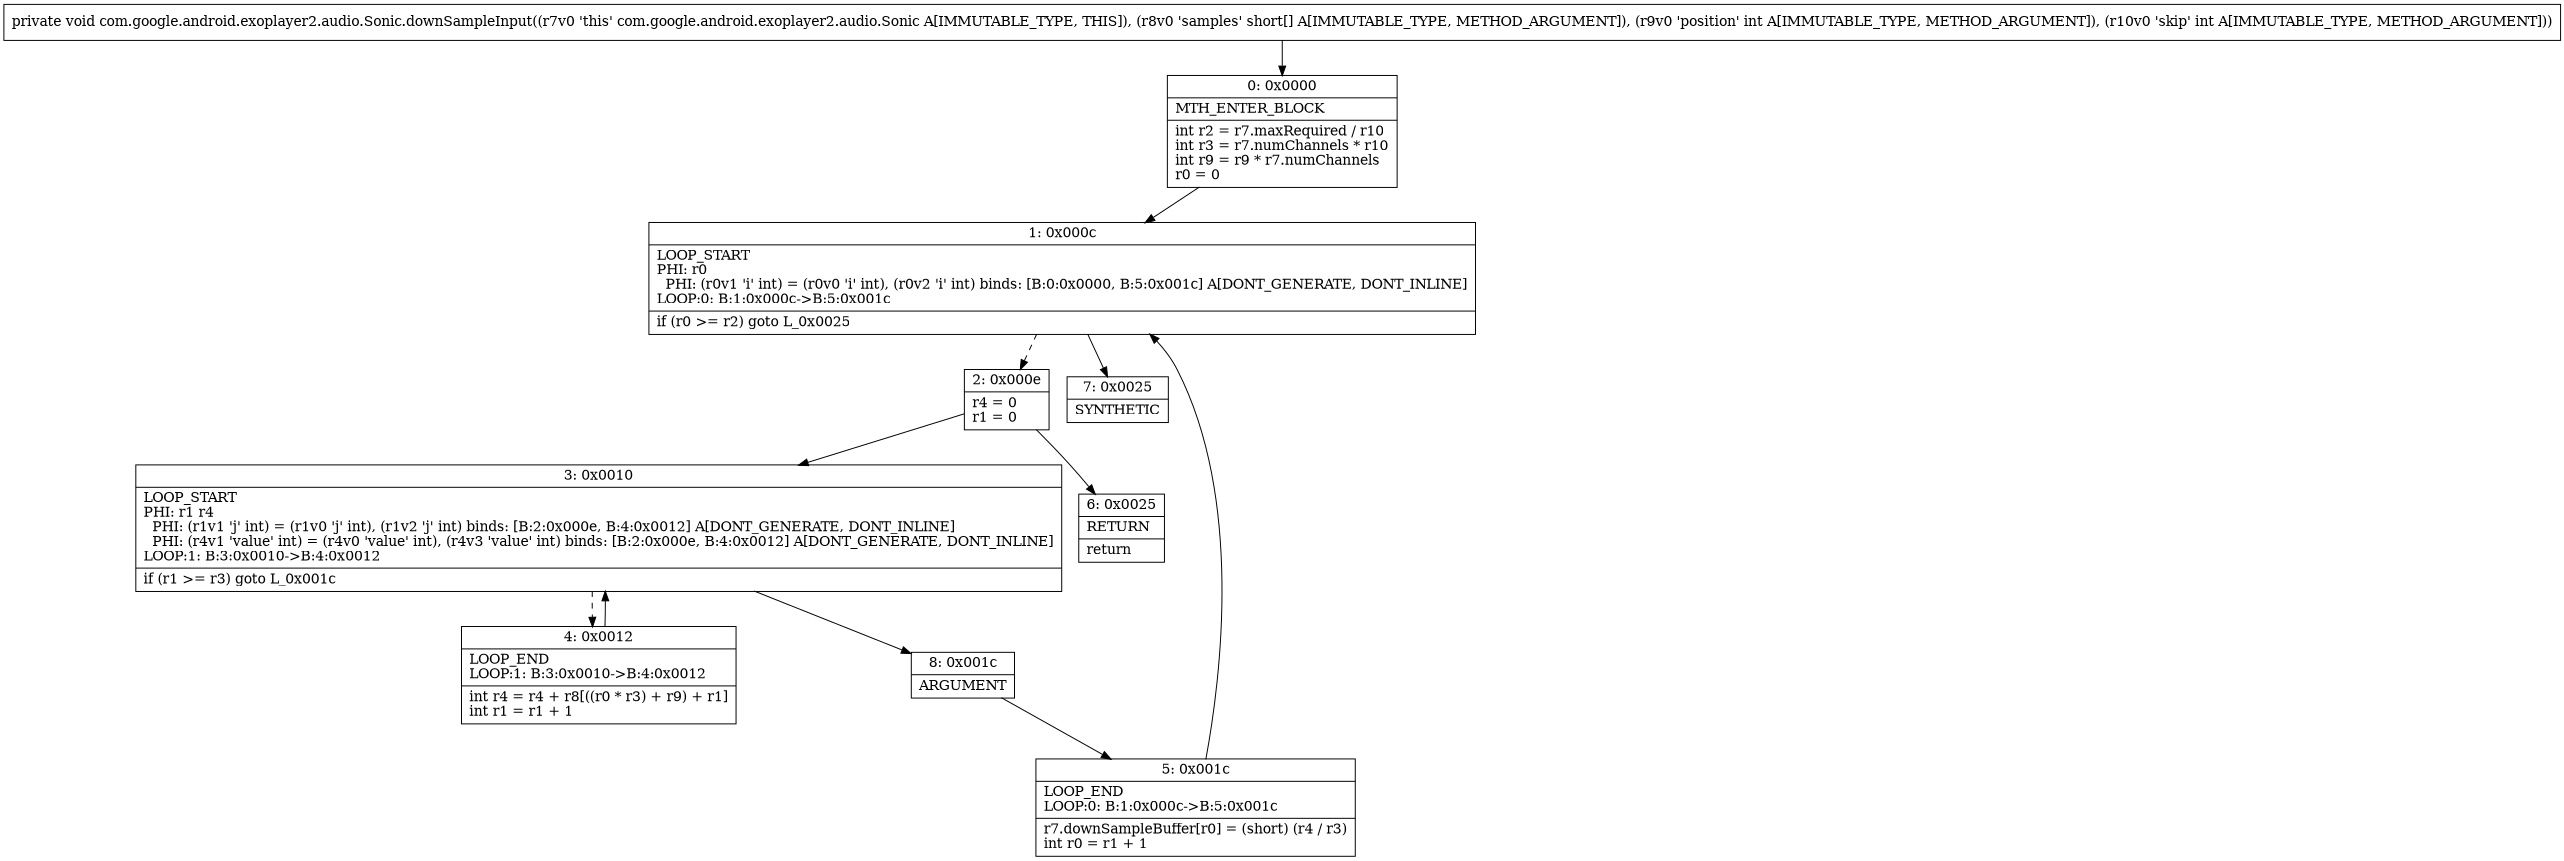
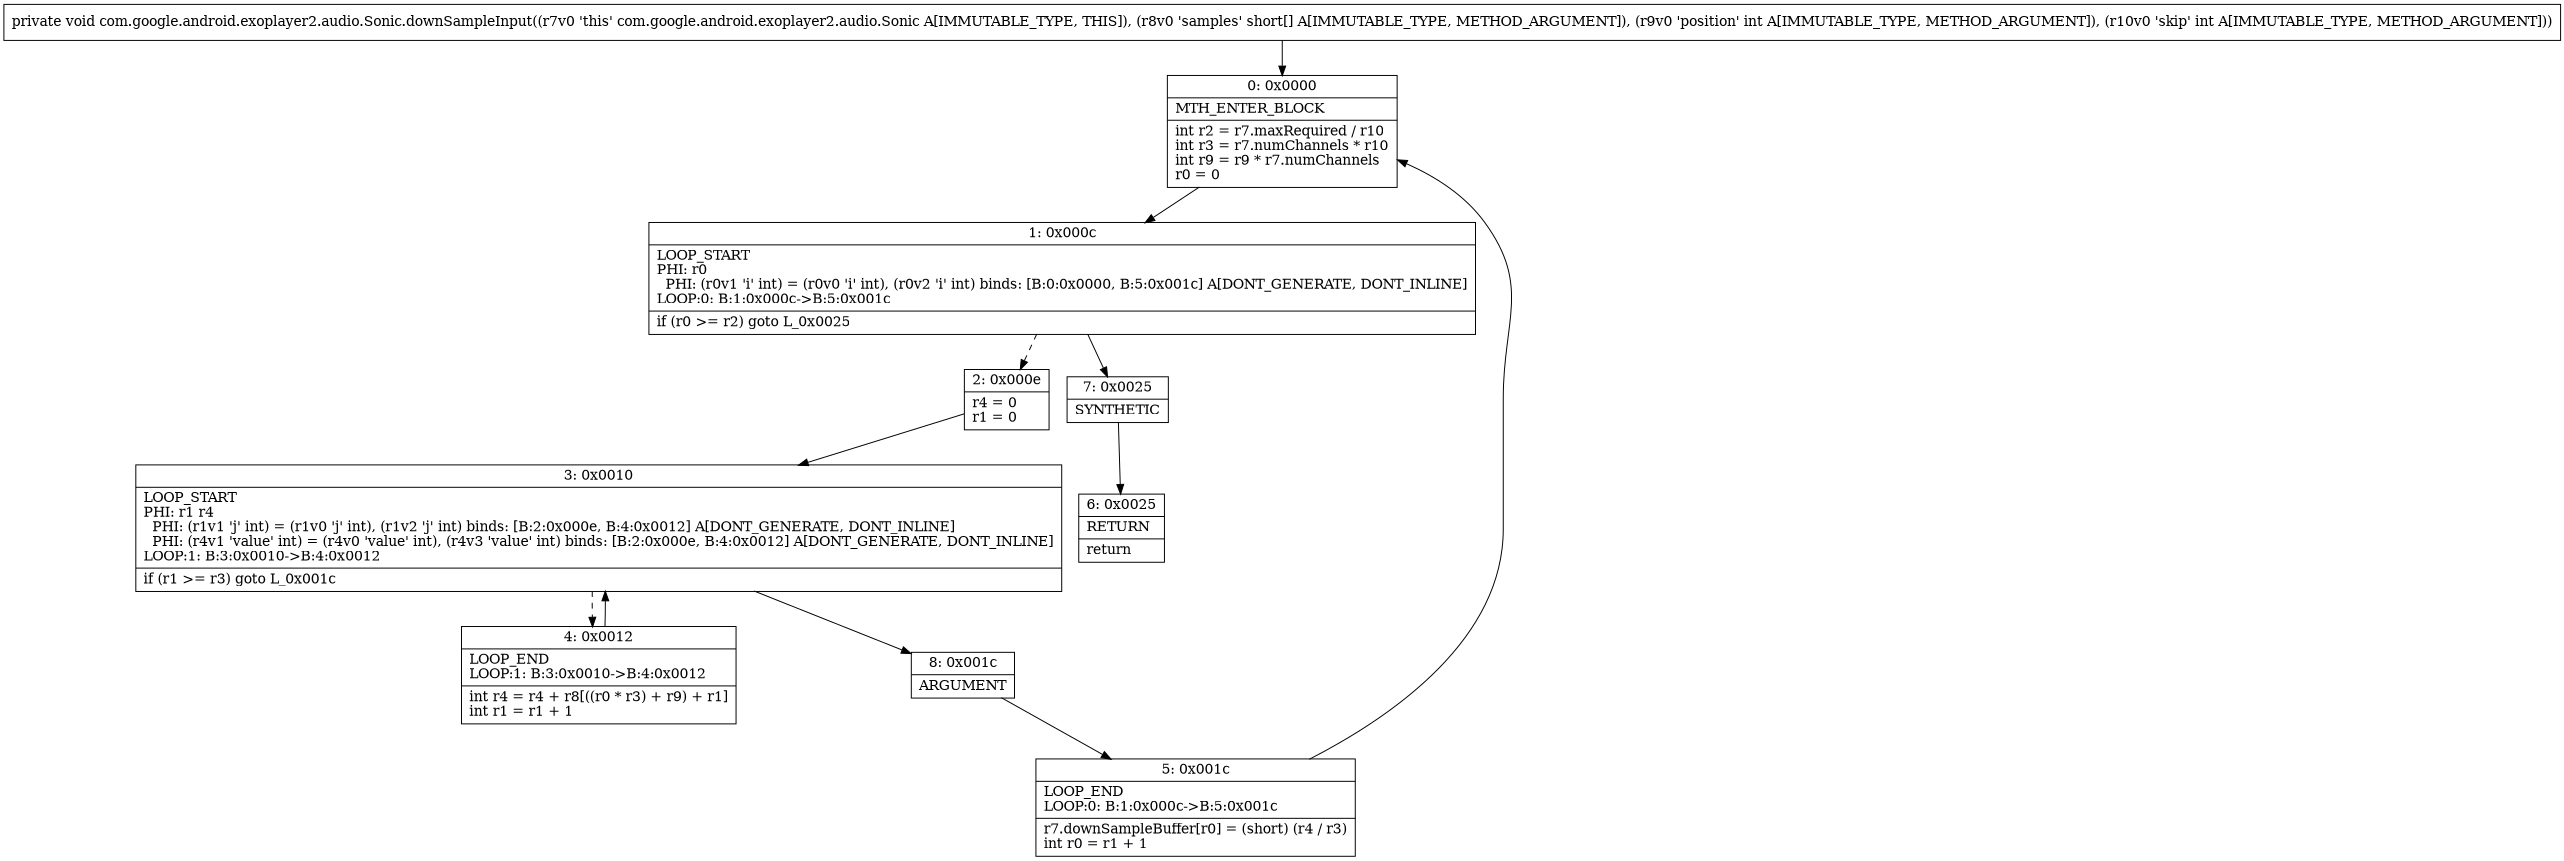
edge "2: 0x000e" -> "6: 0x0025": now "7: 0x0025" -> "6: 0x0025"
edge "5: 0x001c" -> "1: 0x000c": now "5: 0x001c" -> "0: 0x0000"
